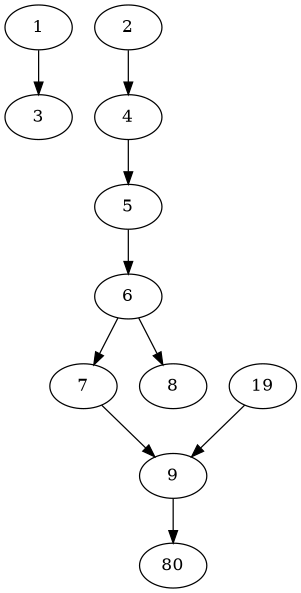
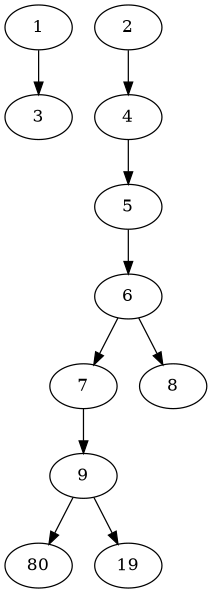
edge "19" -> "9": reversed
